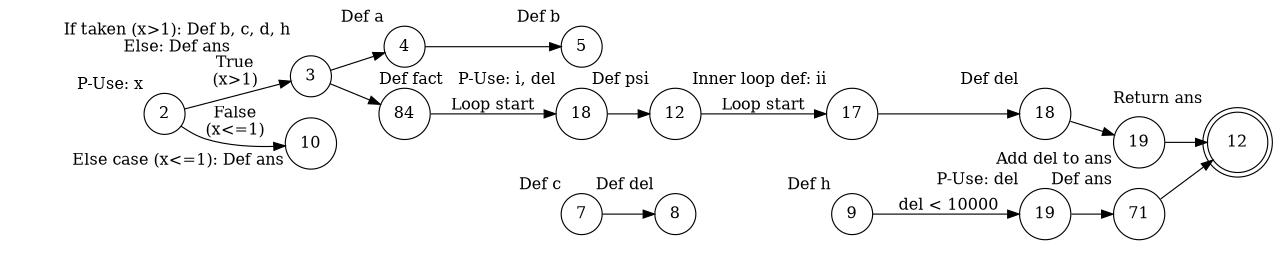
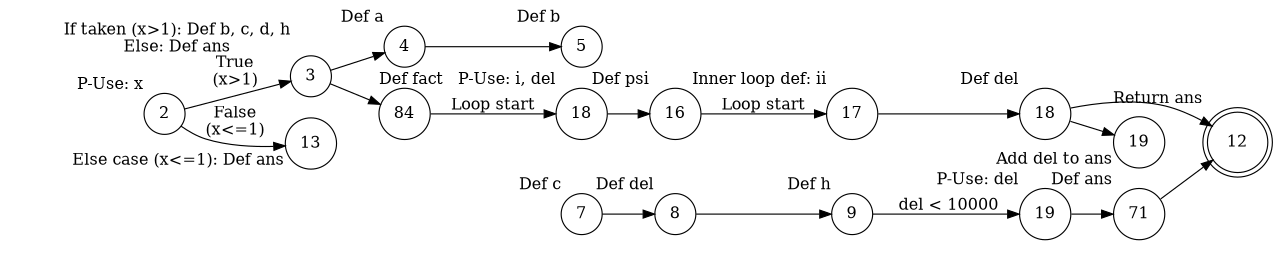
node "12 Def psi": label "12 Def psi" -> "16 Def psi"
edge "19 Add del to ans" -> "12 Return ans": now "18 Def del" -> "12 Return ans"
node "10 Else case (x<=1): Def ans": label "10 Else case (x<=1): Def ans" -> "13 Else case (x<=1): Def ans"
edge "8 Def del" -> "9 Def h": added
